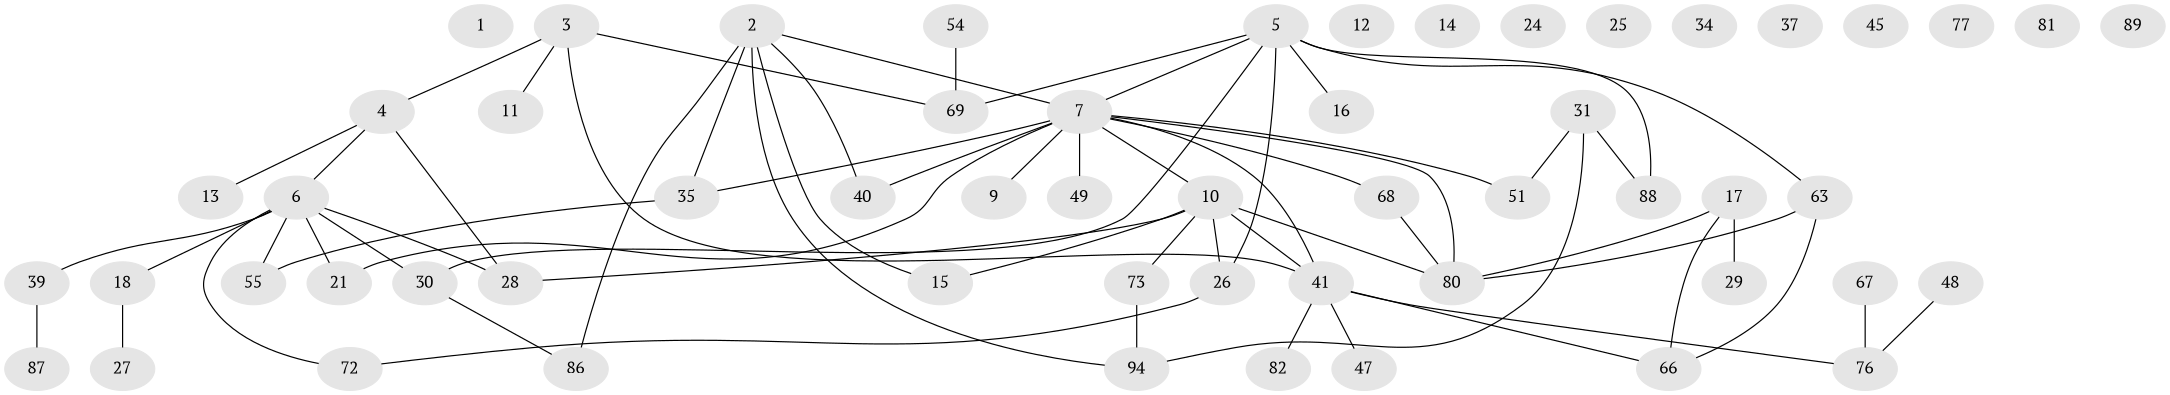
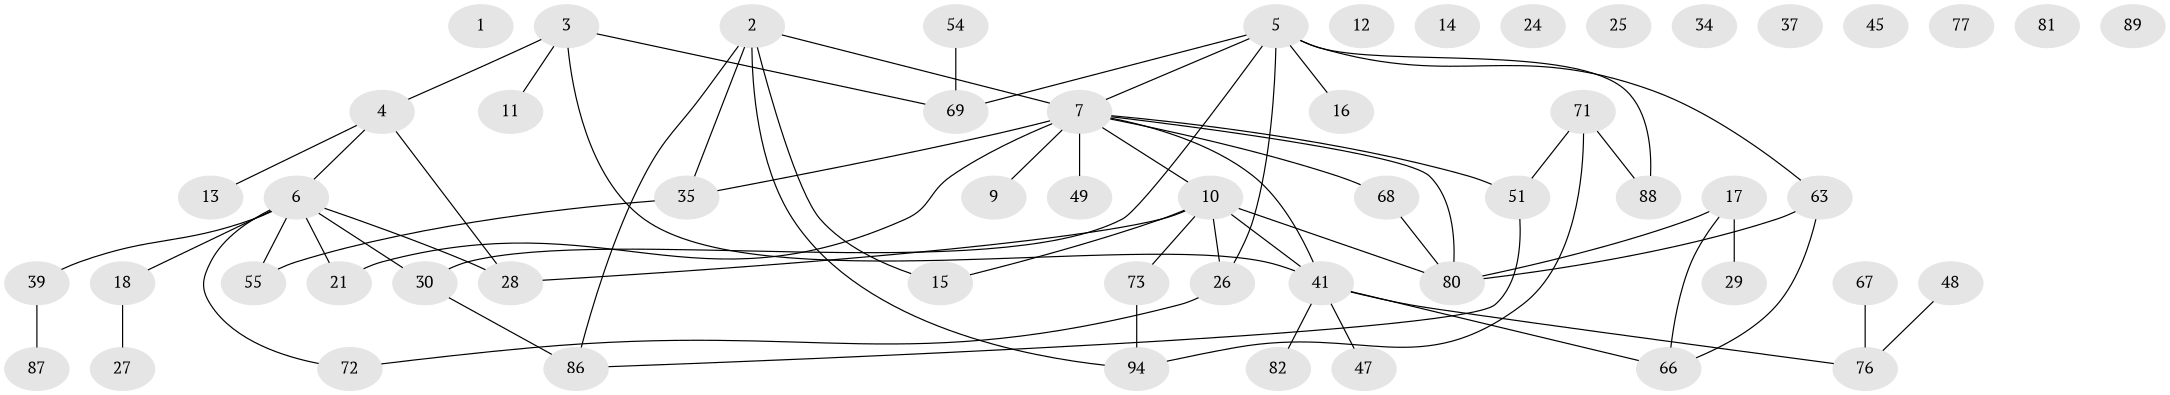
node "31": label "31" -> "71"
node "40": removed
edge "51" -- "86": added
